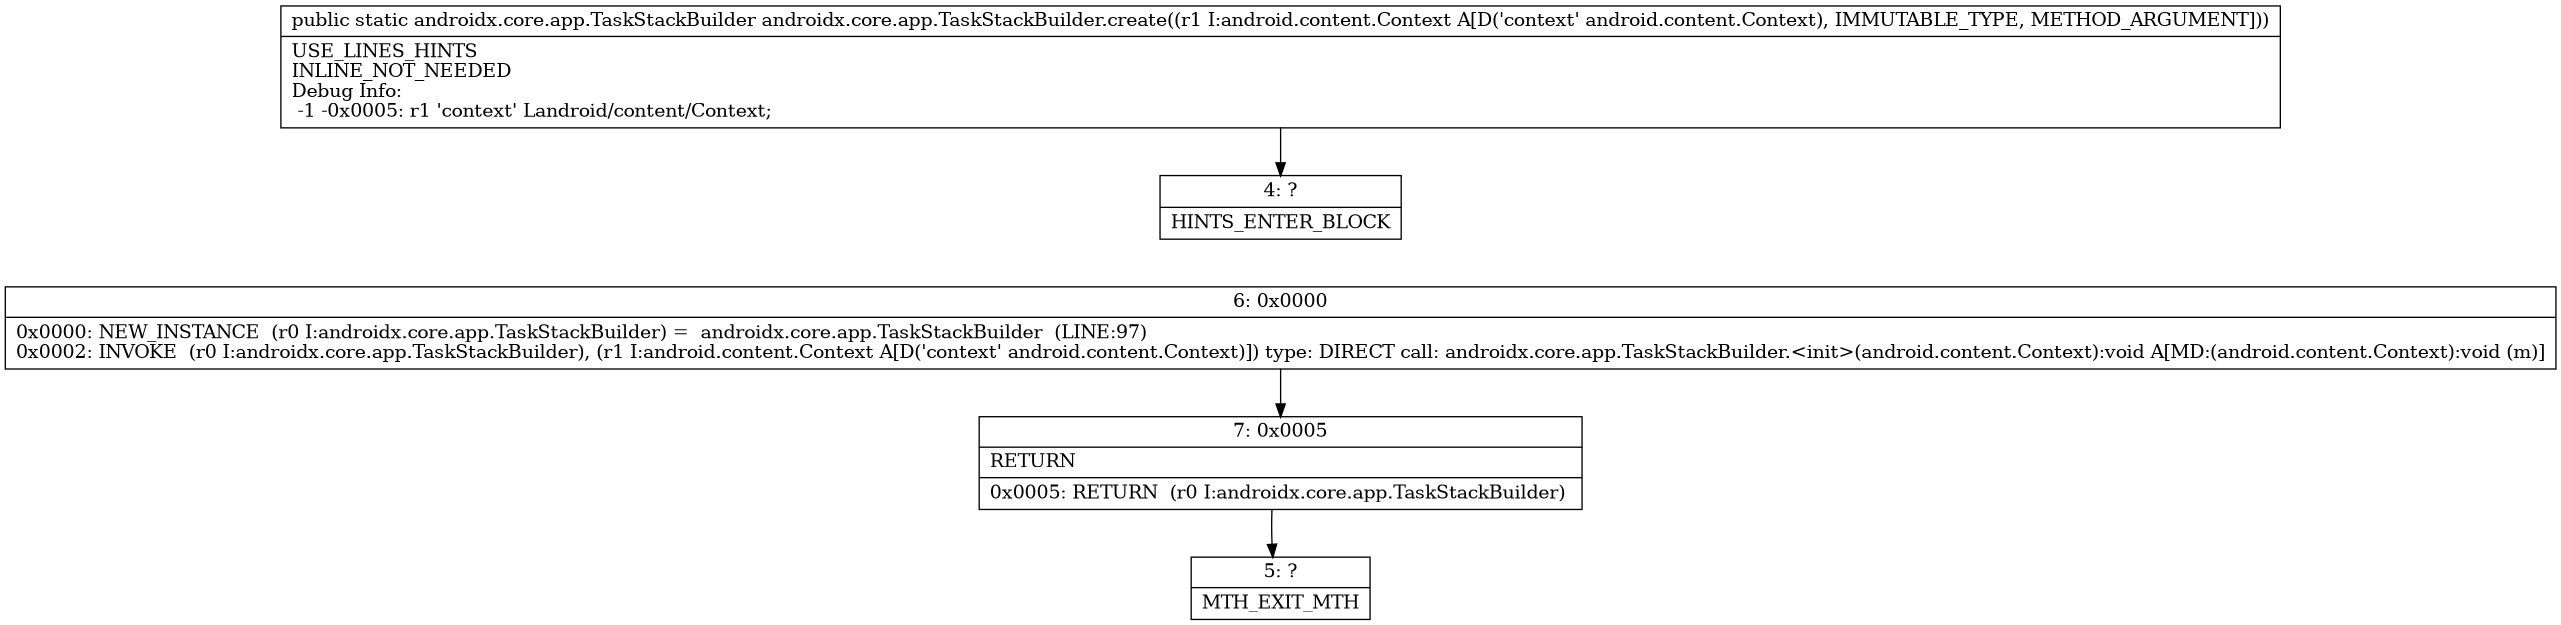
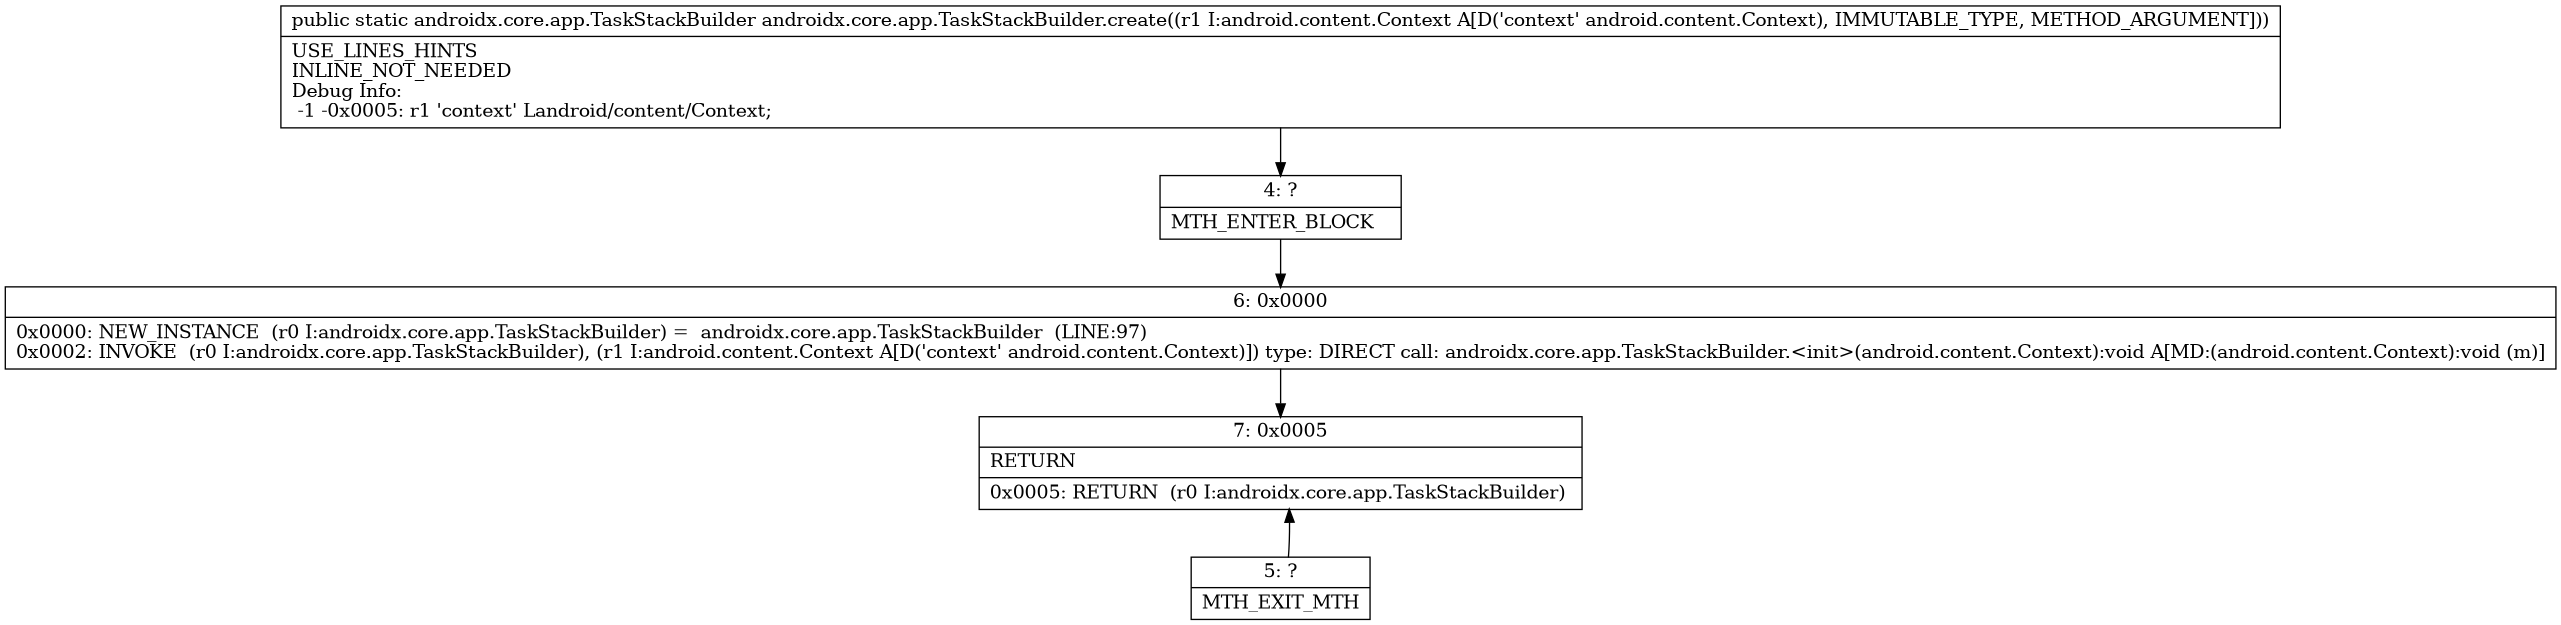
node "4: ?": text "HINTS_ENTER_BLOCK" -> "MTH_ENTER_BLOCK"
edge "4: ?" -> "6: 0x0000": added
edge "7: 0x0005" -> "5: ?": reversed
